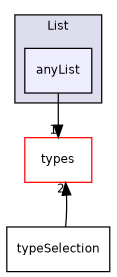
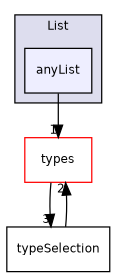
edge "types" -> "typeSelection": added
